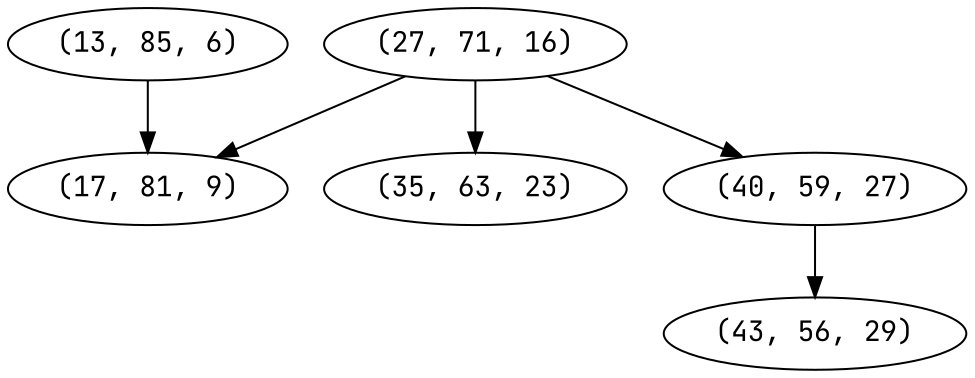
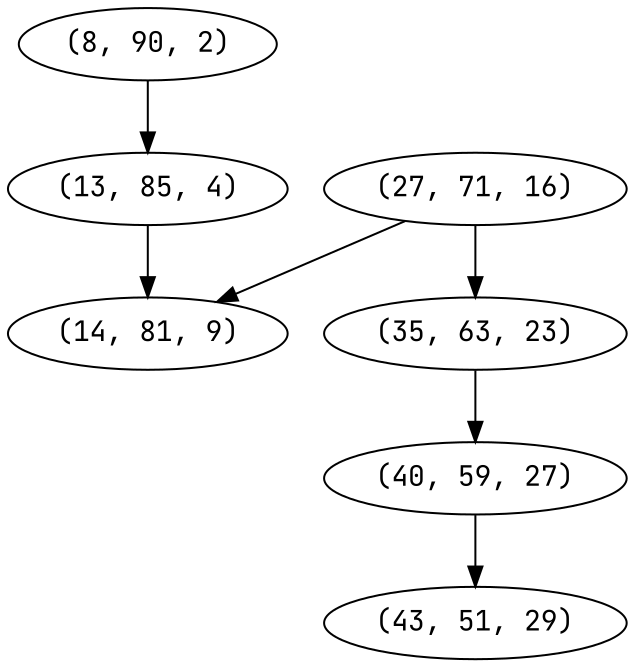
node "(8, 90, 2)": added
node "(13, 85, 6)": label "(13, 85, 6)" -> "(13, 85, 4)"
edge "(27, 71, 16)" -> "(40, 59, 27)": now "(35, 63, 23)" -> "(40, 59, 27)"
node "(17, 81, 9)": label "(17, 81, 9)" -> "(14, 81, 9)"
node "(43, 56, 29)": label "(43, 56, 29)" -> "(43, 51, 29)"
